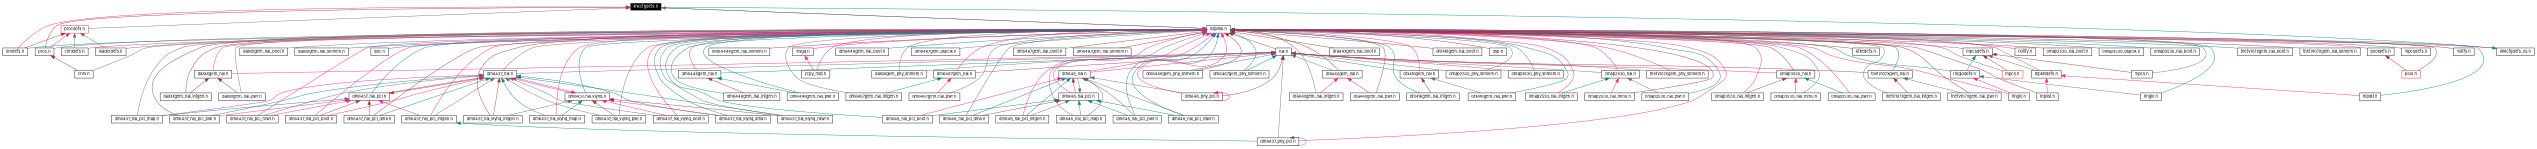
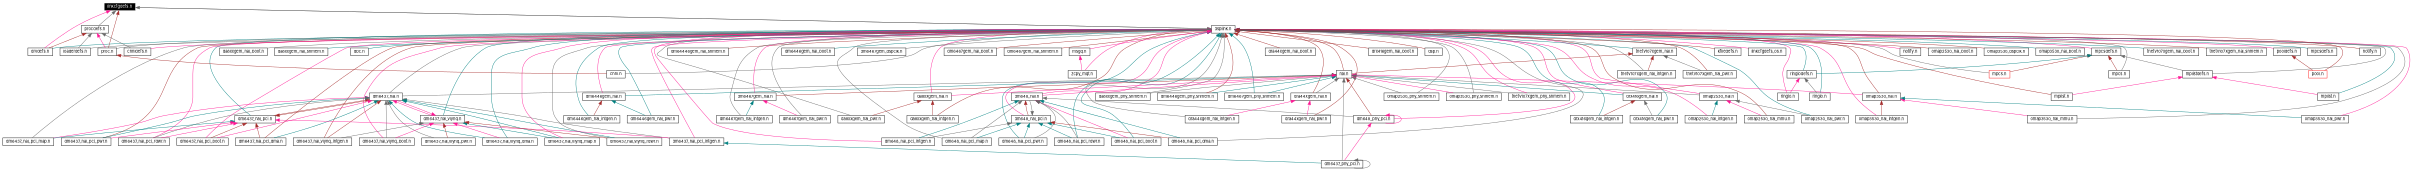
edge "linkcfgdefs.h" -> "linkcfgdefs_os.h": removed
node "procdefs.h": color red -> black
edge "dm6437_hal_vlynq_pwr.h" -> "dsplink.h": removed
edge "dm6437_phy_pci.h" -> "dsplink.h": now "dm6437_phy_pci.h" -> "dm648_phy_pci.h"
edge "tnetv107xgem_hal.h" -> "hal.h": reversed
